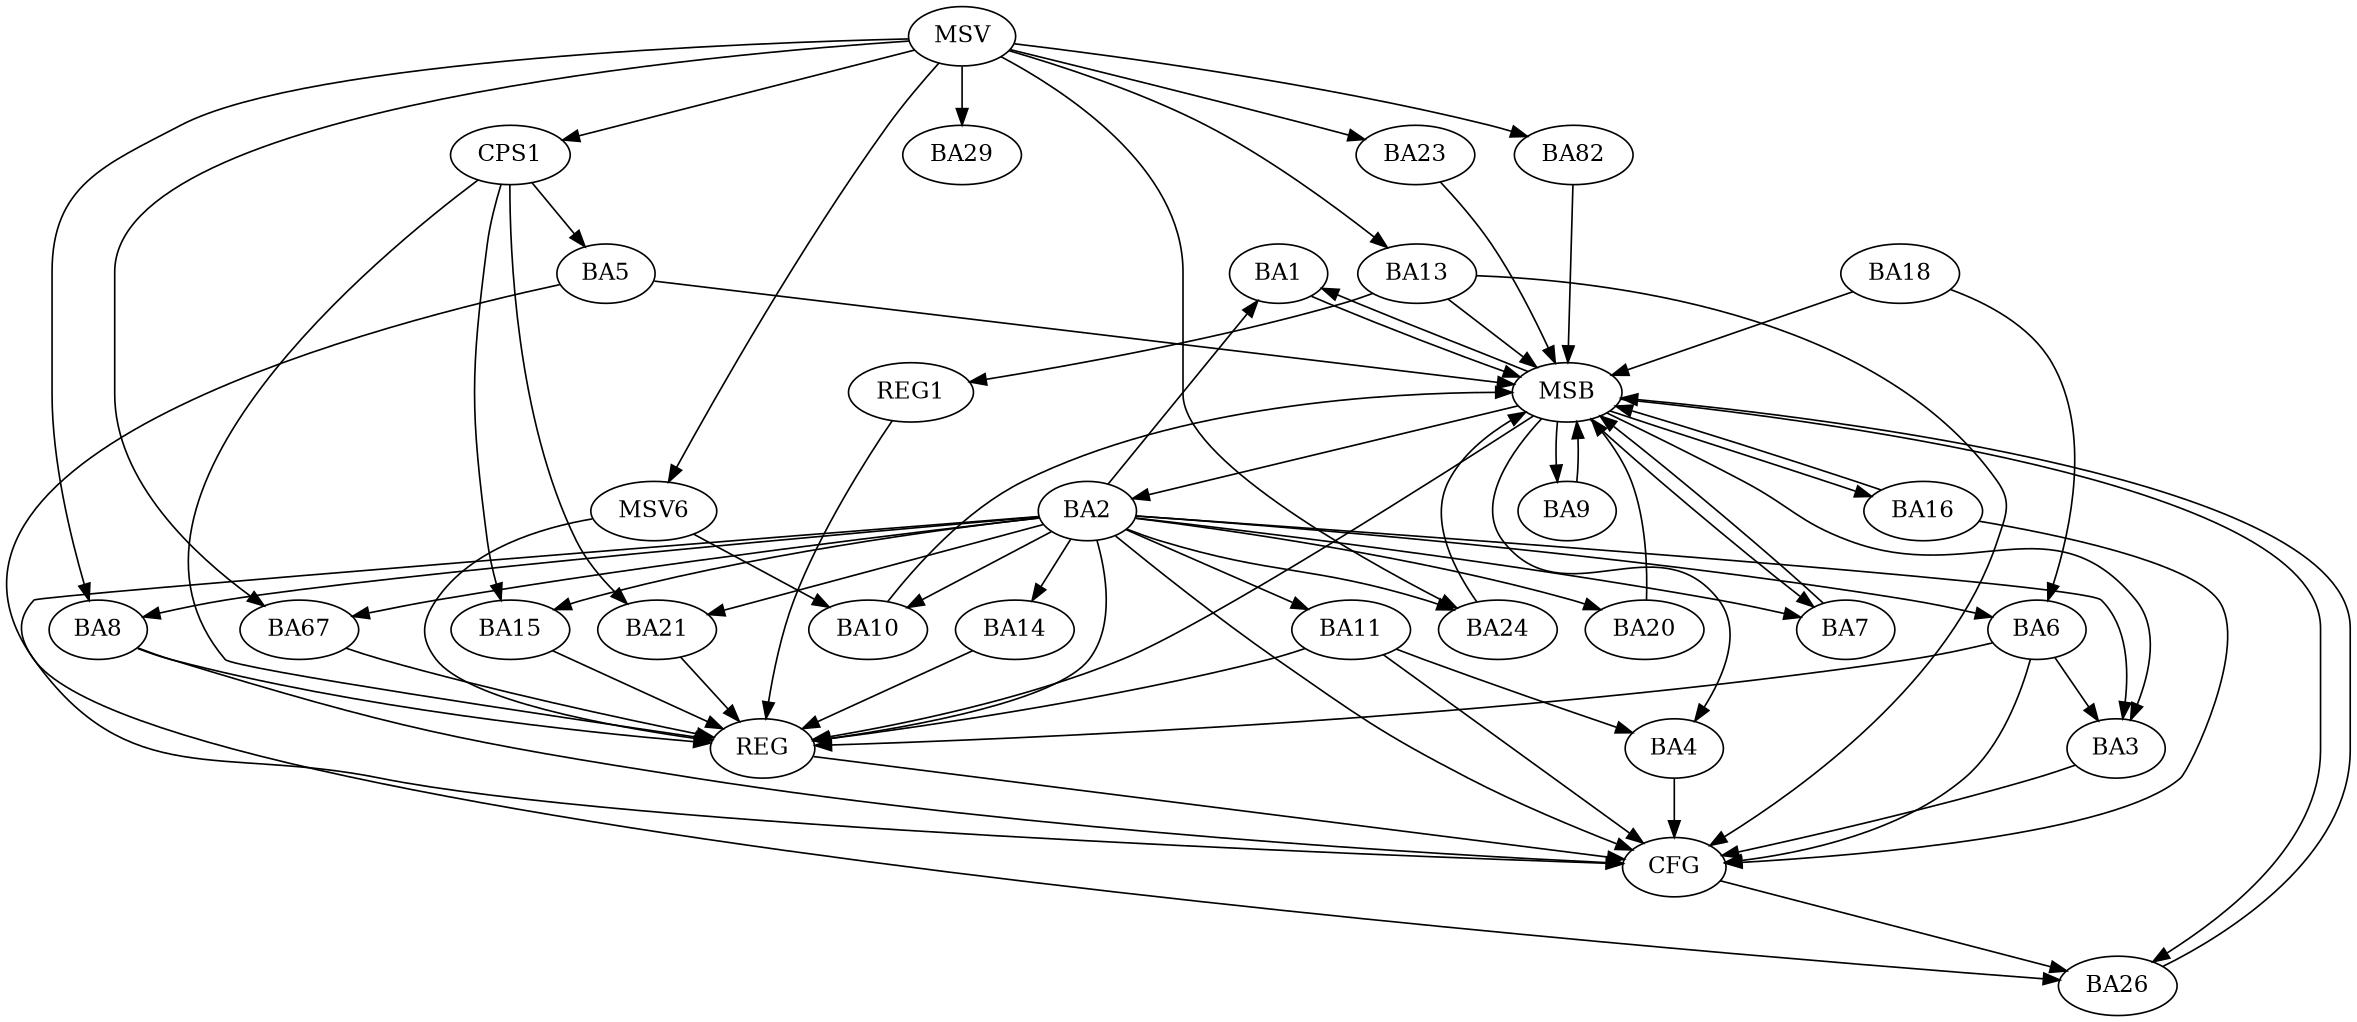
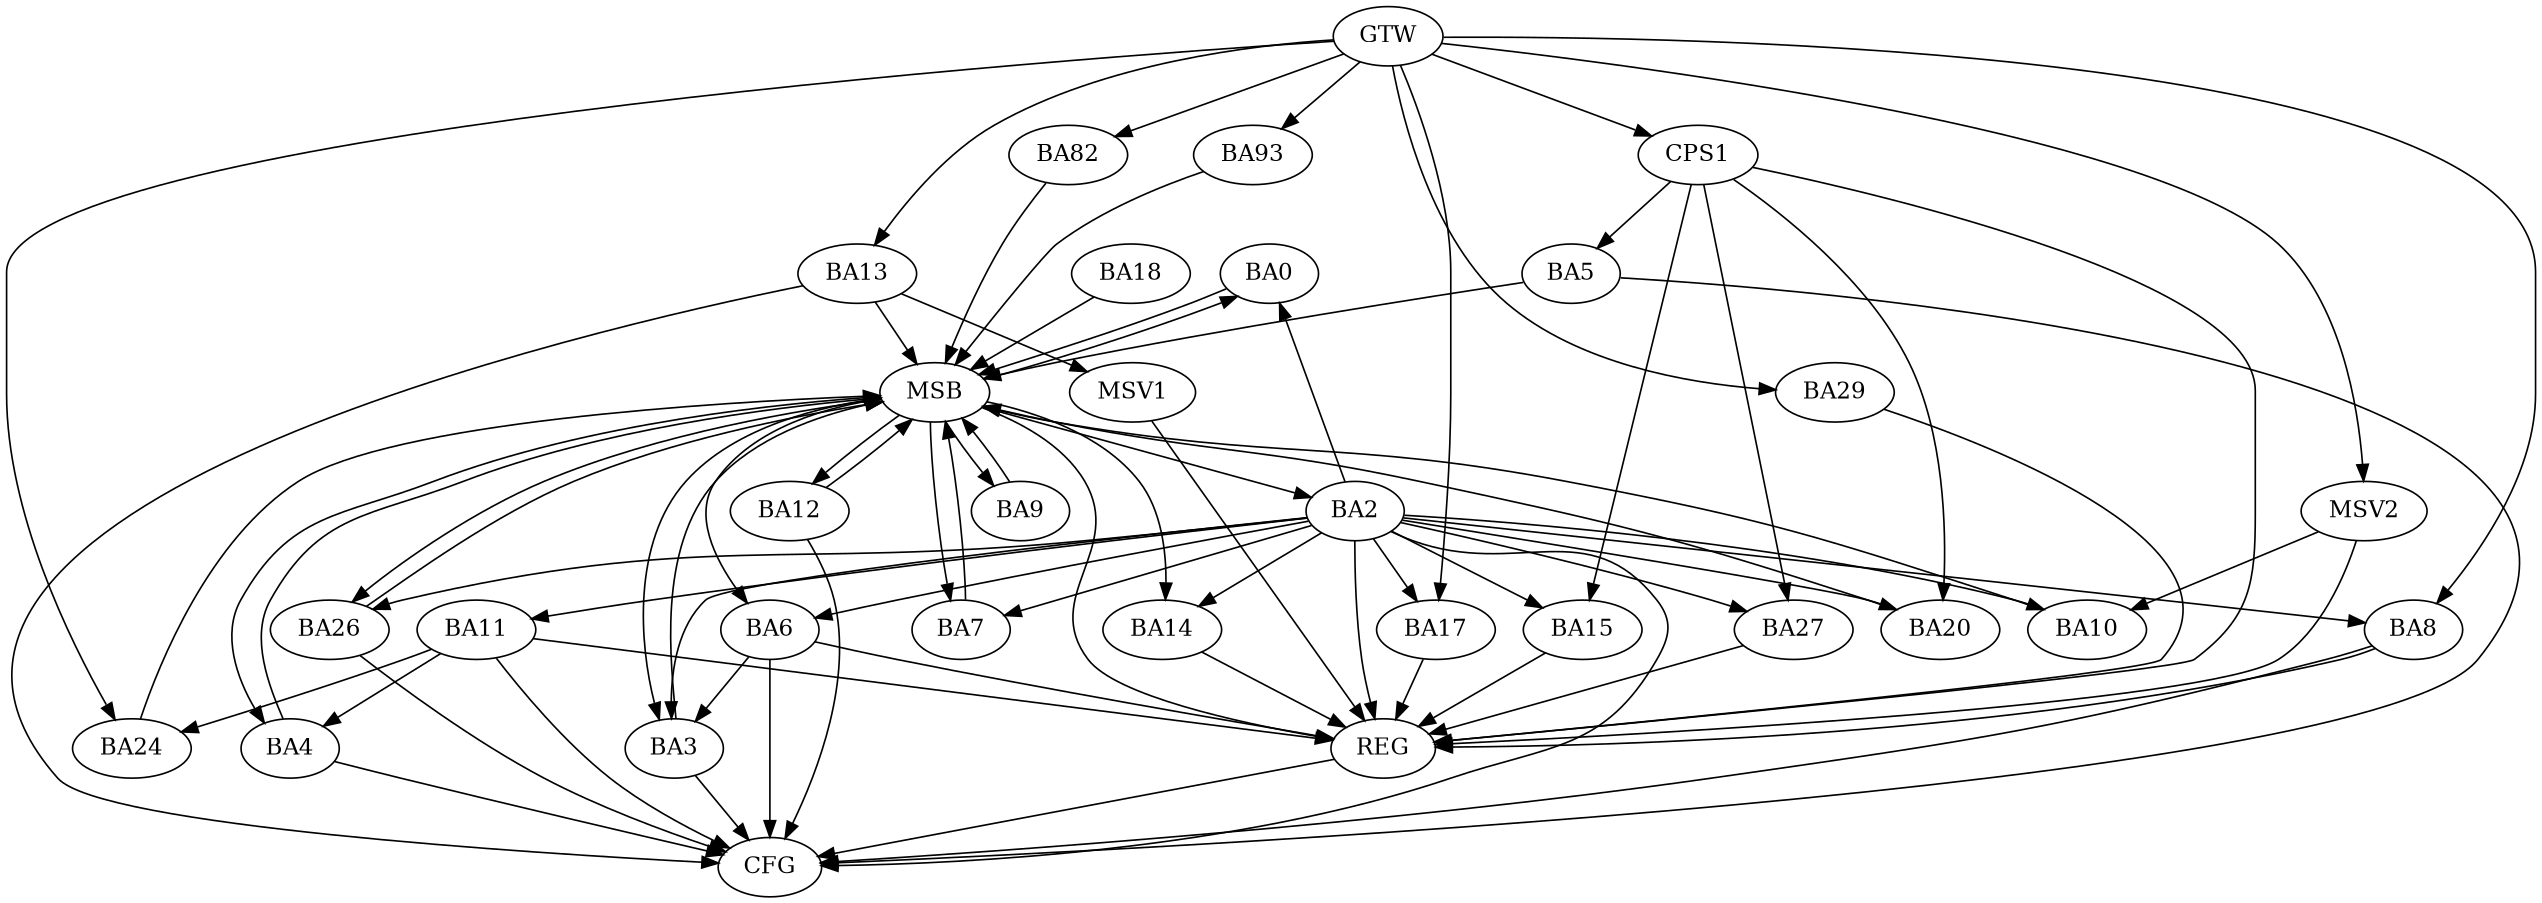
node "MSV": label "MSV" -> "GTW"
node "BA23": label "BA23" -> "BA93"
node "BA1": label "BA1" -> "BA0"
edge "CPS1" -> "BA20": added
node "REG1": label "REG1" -> "MSV1"
edge "BA18" -> "BA6": now "MSB" -> "BA6"
edge "MSB" -> "BA14": added
edge "BA4" -> "MSB": added
node "MSV6": label "MSV6" -> "MSV2"
node "BA16": label "BA16" -> "BA12"
edge "BA3" -> "MSB": added
edge "BA2" -> "BA24": now "BA11" -> "BA24"
node "BA67": label "BA67" -> "BA17"
node "BA21": label "BA21" -> "BA27"
edge "BA29" -> "REG": added
edge "CFG" -> "BA26": reversed
